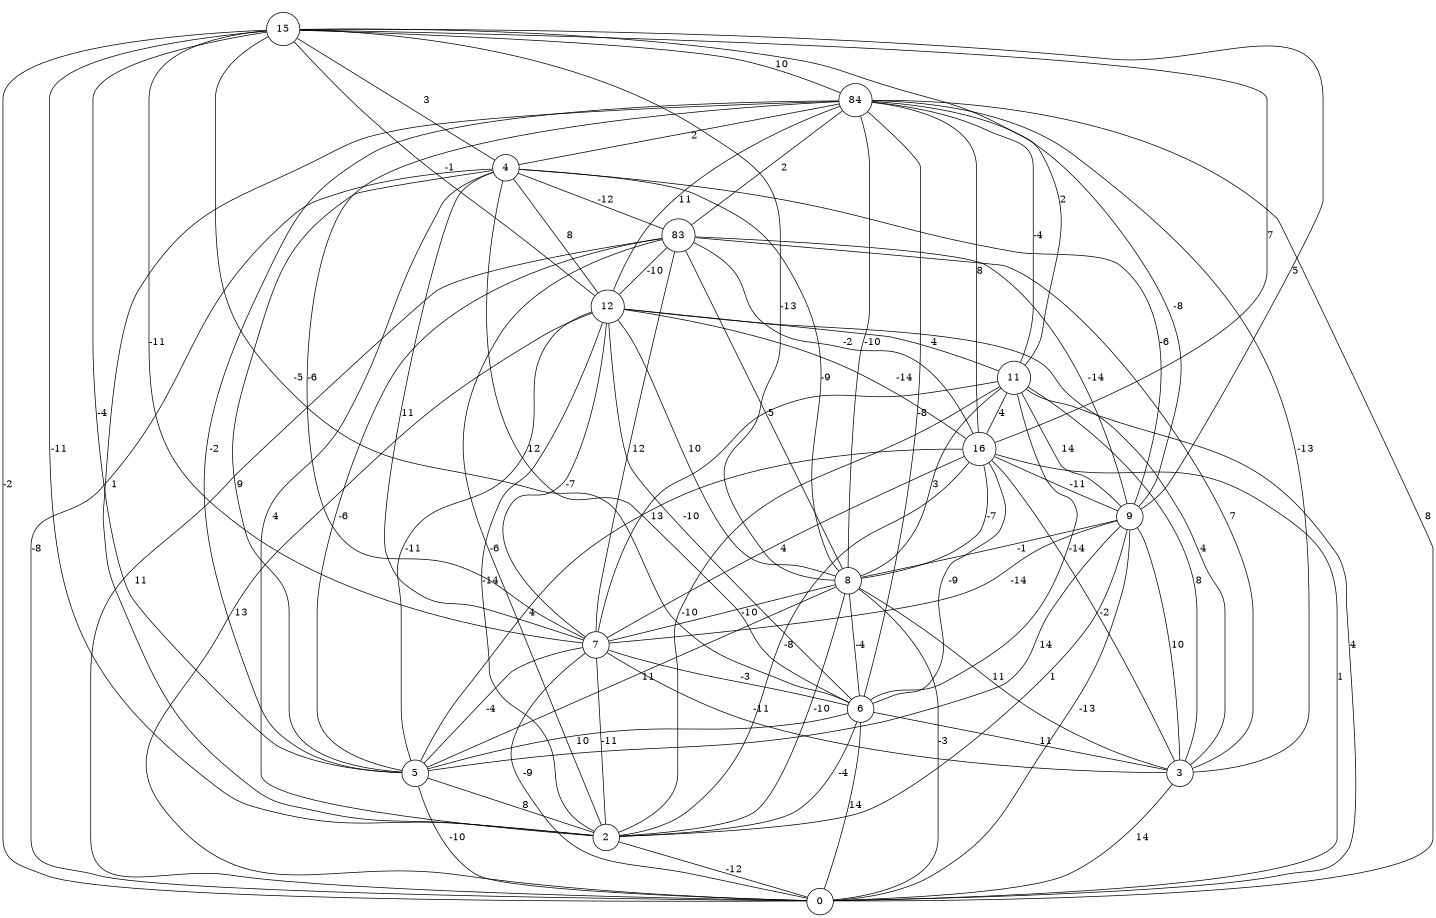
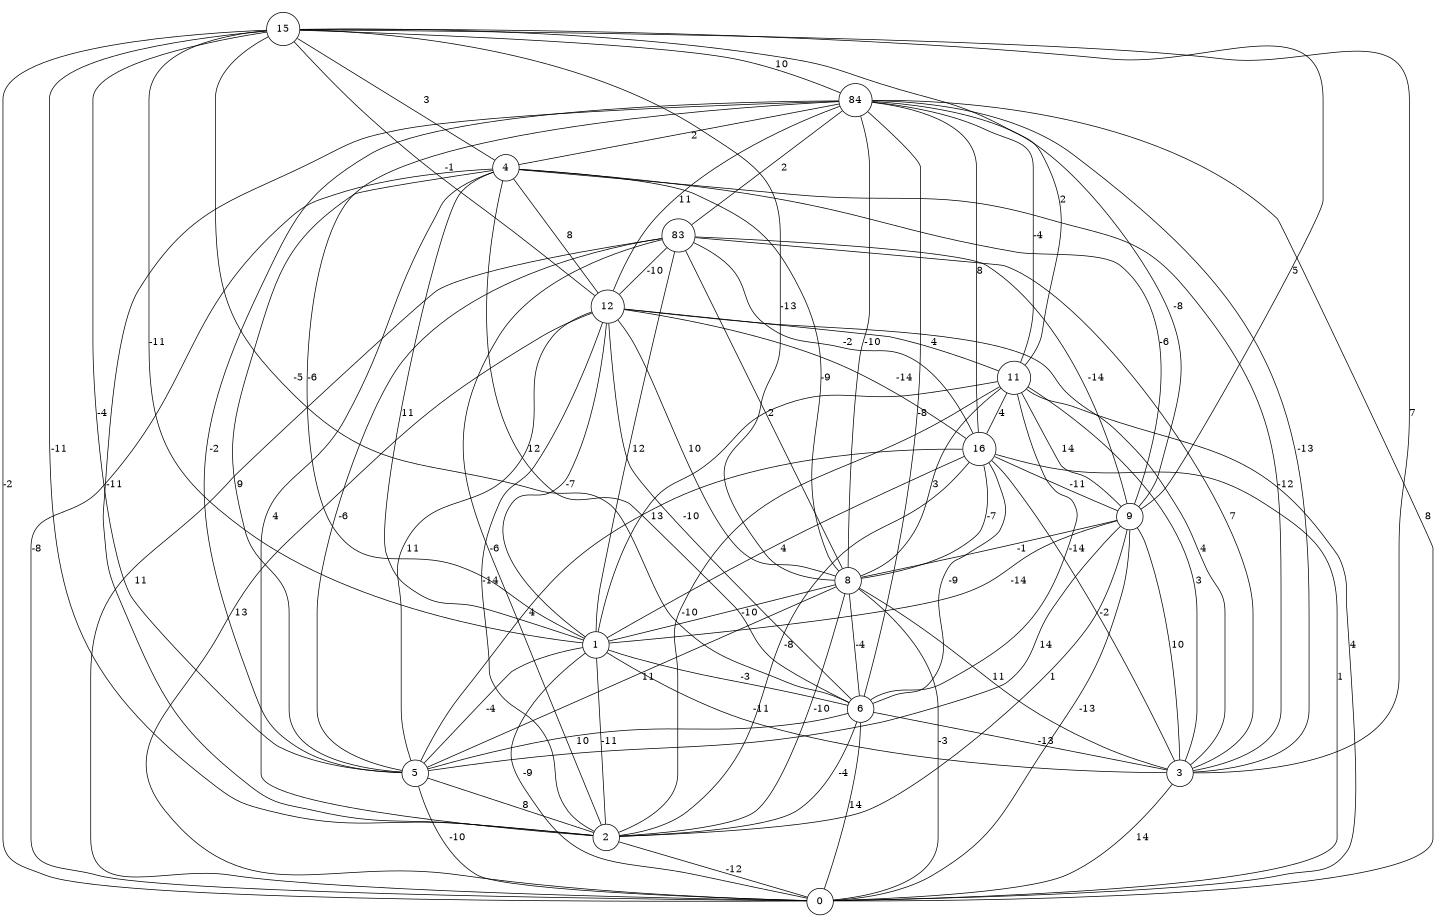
edge "15" -- "16": now "15" -- "3"
edge "4" -- "83": now "4" -- "3"
edge "83" -- "8": label "5" -> "2"
edge "84" -- "2": label "1" -> "-11"
edge "12" -- "5": label "-11" -> "11"
edge "11" -- "3": label "8" -> "3"
node "7": label "7" -> "1"
edge "6" -- "3": label "11" -> "-13"
